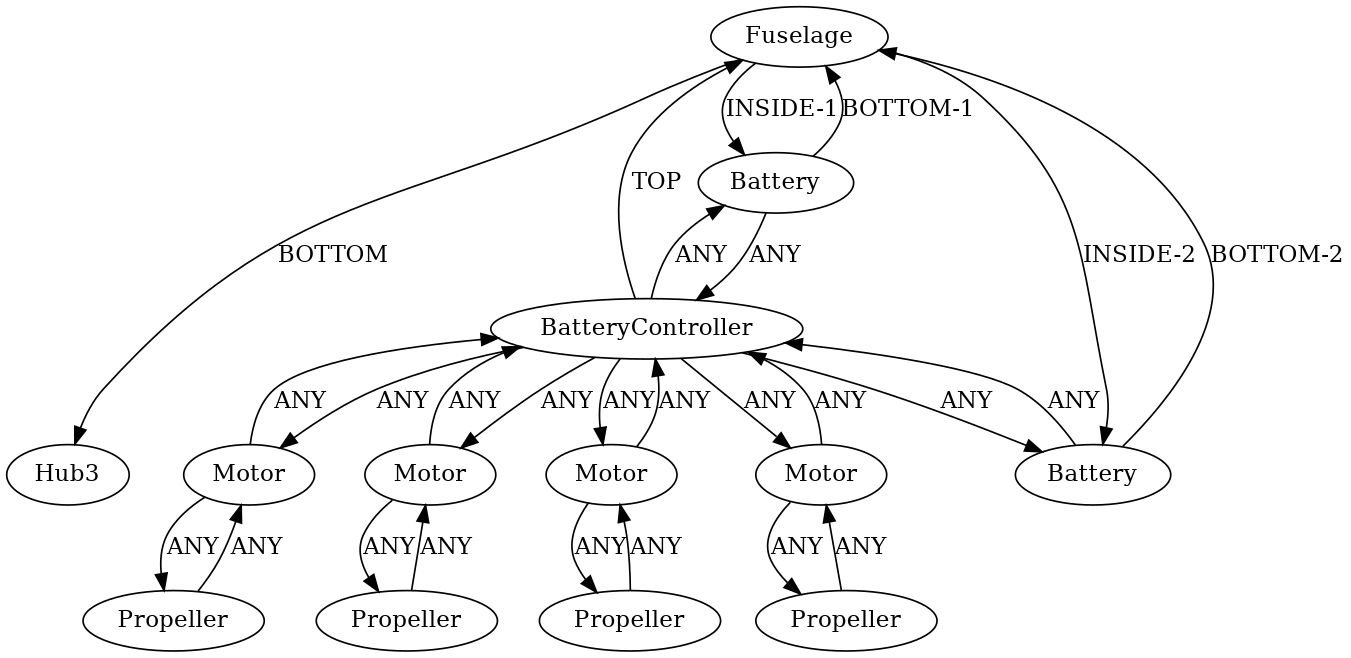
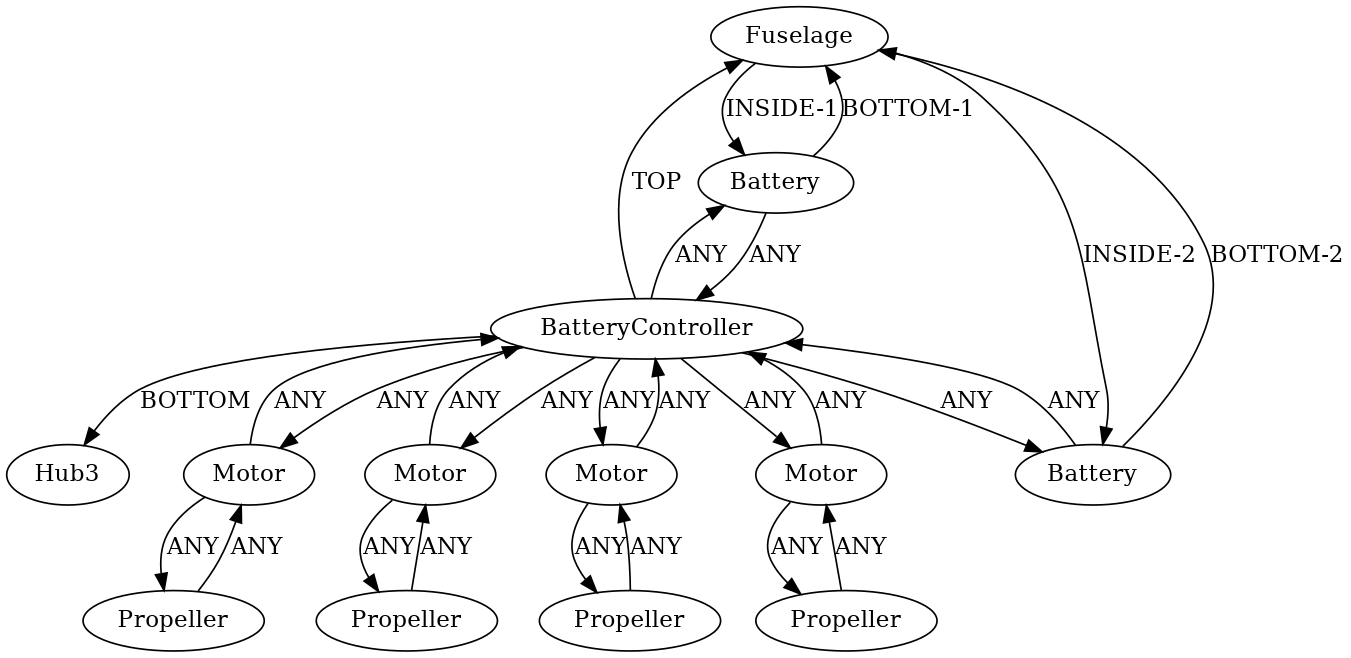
edge "Fuselage" -> "Hub3": now "BatteryController" -> "Hub3"
